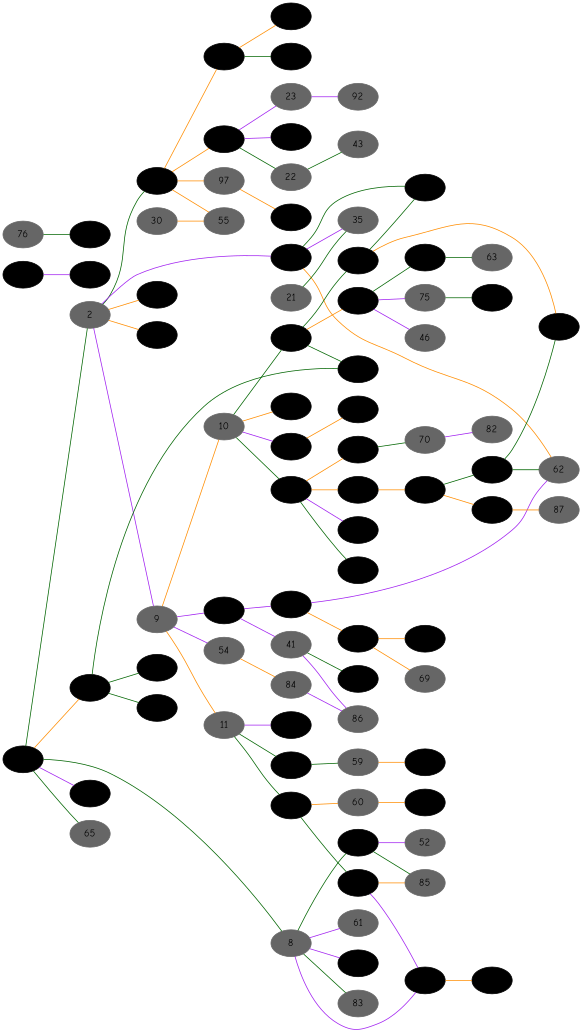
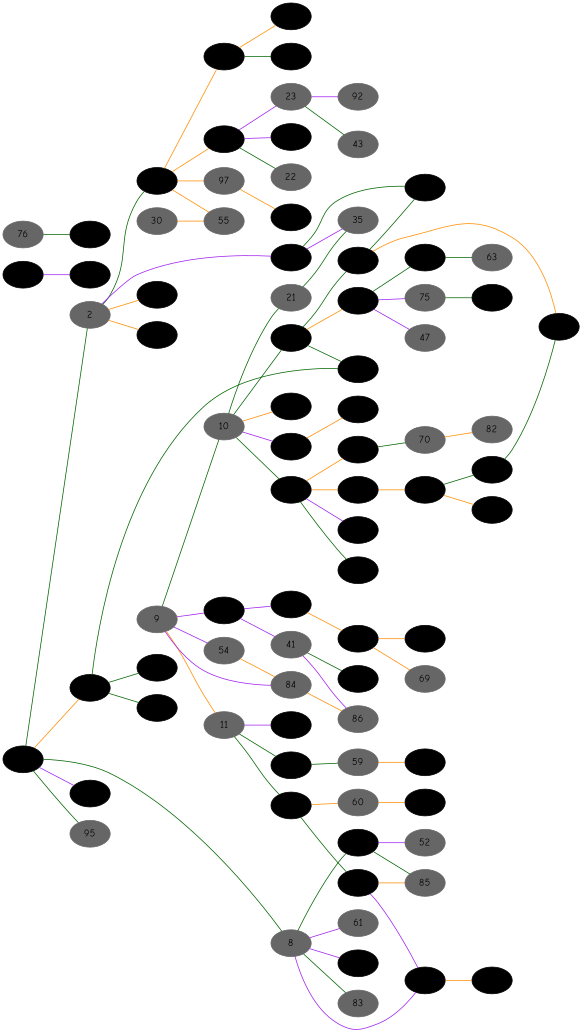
edge "43" -- "22": now "43" -- "23"
node "46": label "46" -> "47"
edge "21" -- "10": added
edge "82" -- "70": color purple -> darkorange
edge "2" -- "9": now "84" -- "9"
node "62": removed
node "87": removed
edge "10" -- "9": color darkorange -> darkgreen
edge "84" -- "86": color purple -> darkorange
node "65": label "65" -> "95"
